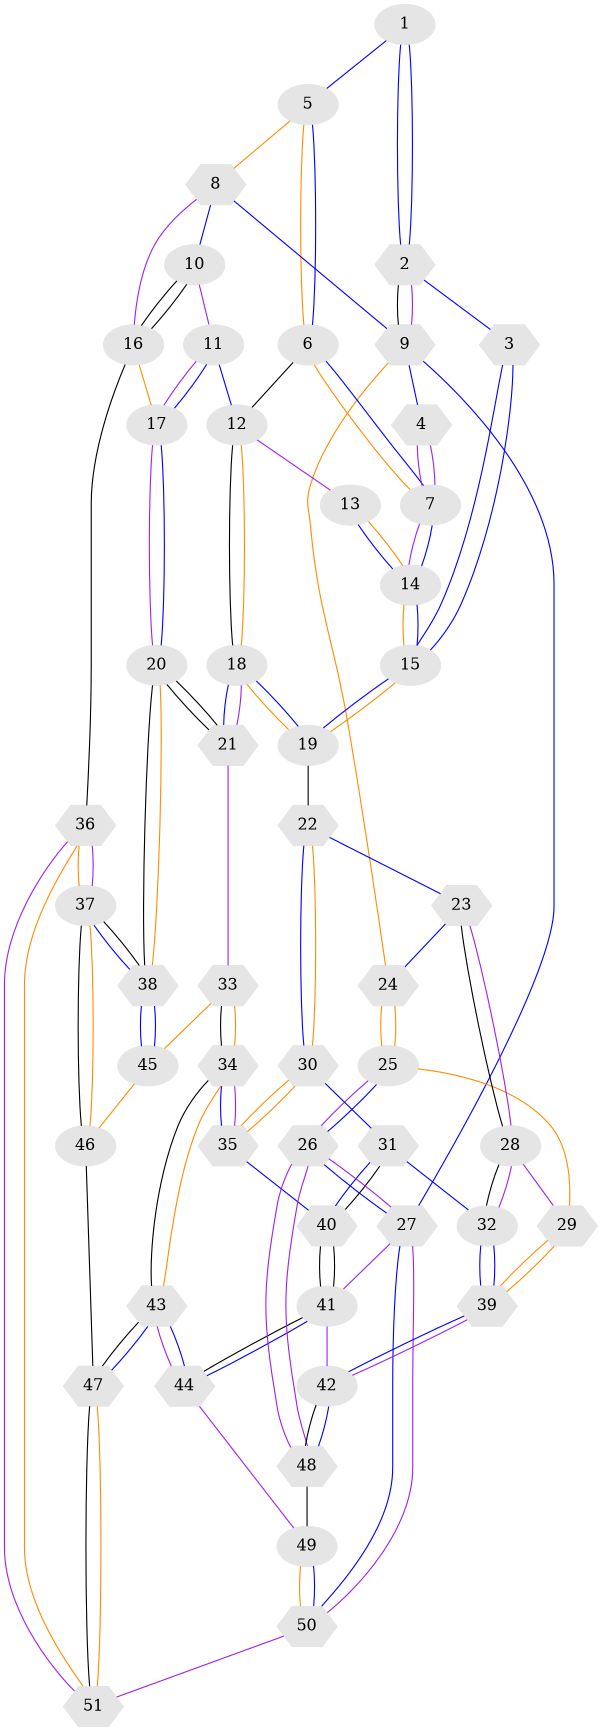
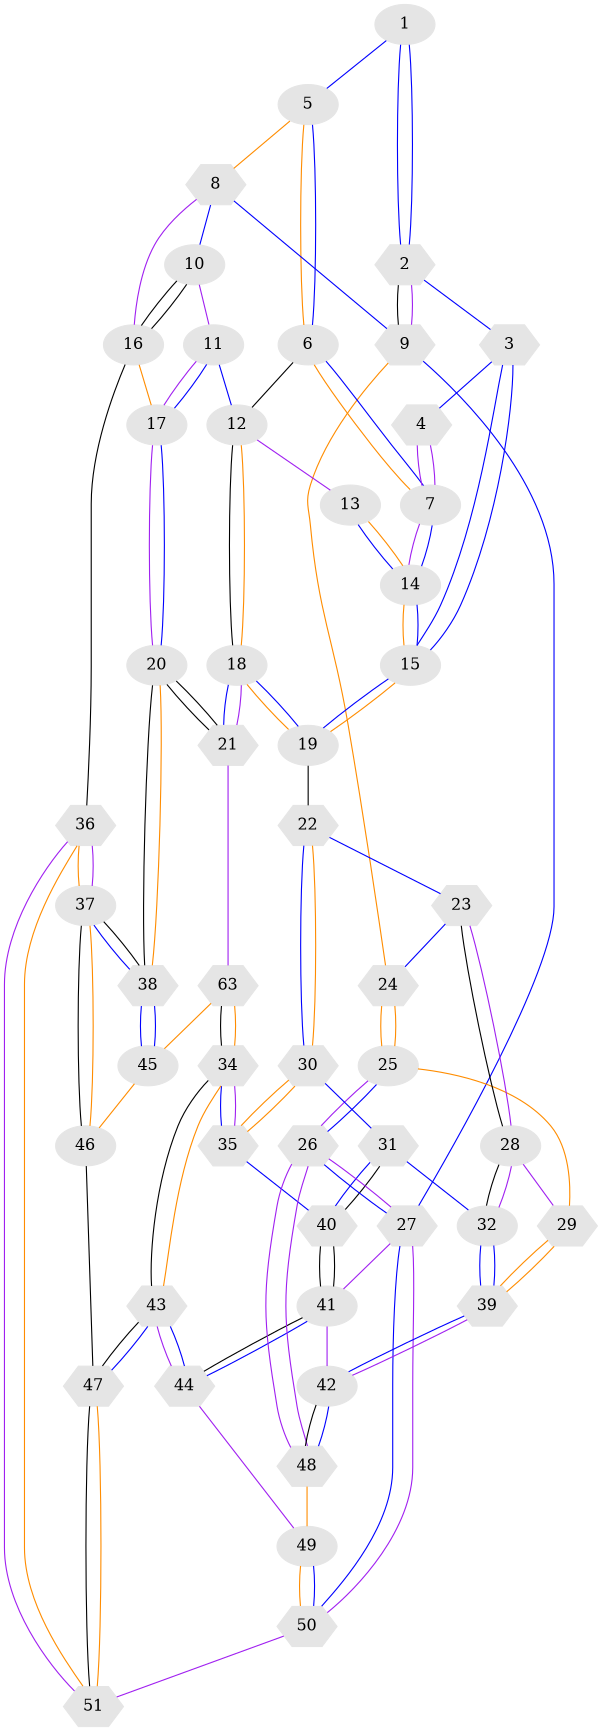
edge "9" -- "4": now "3" -- "4"
node "33": label "33" -> "63"
edge "48" -- "49": color black -> darkorange
